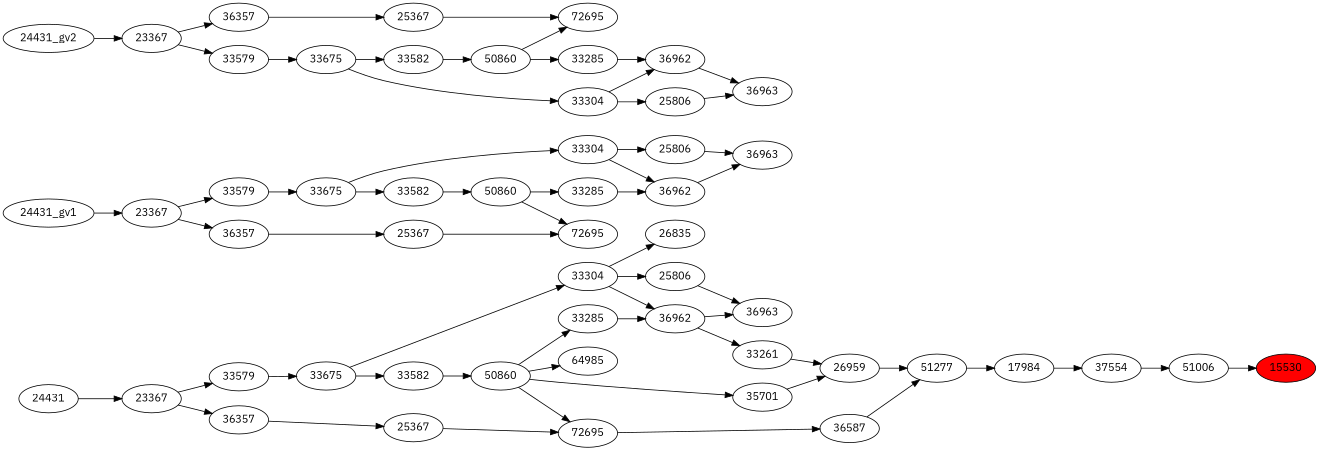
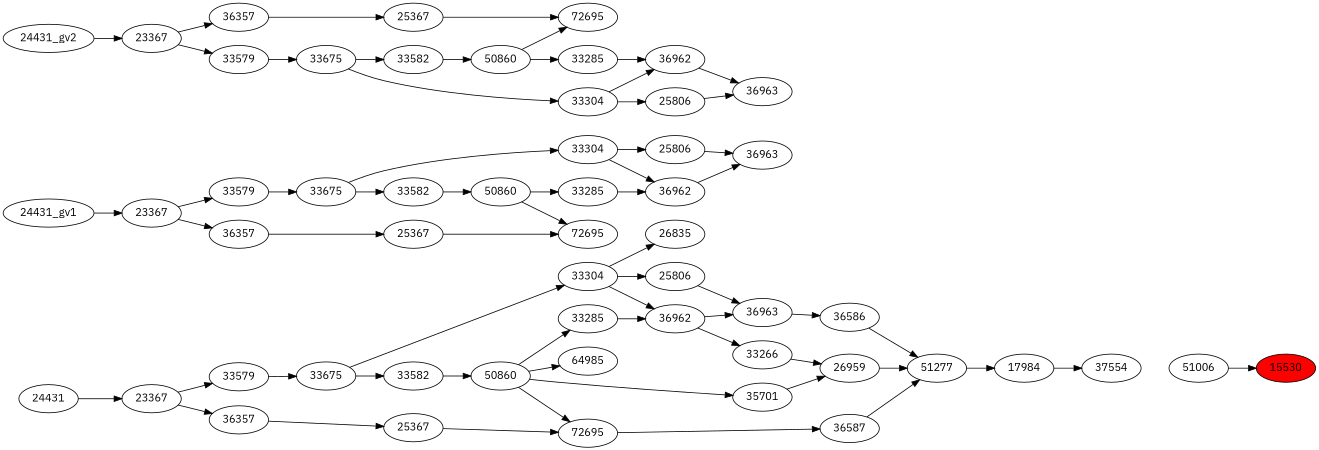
node "36586": added
node "33261": label "33261" -> "33266"
edge "37554" -> "51006": removed
